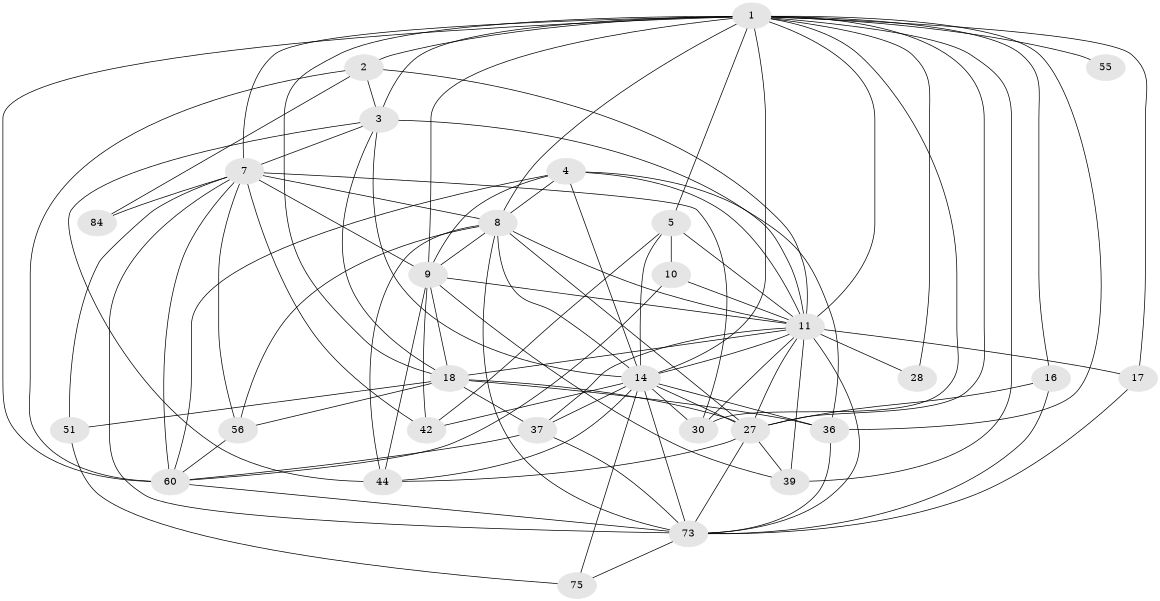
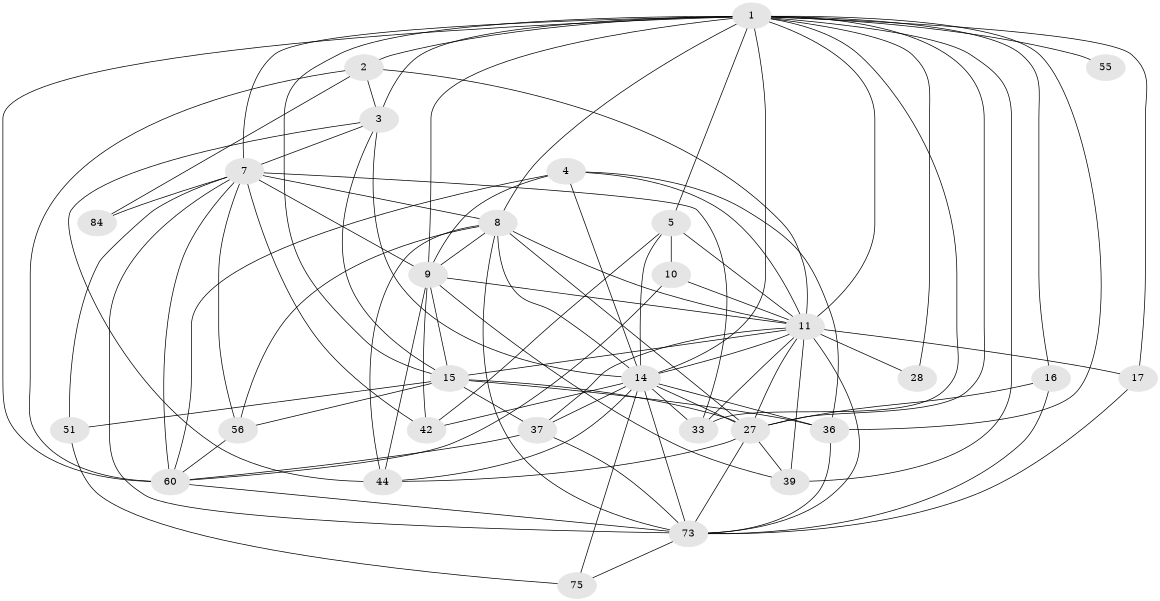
edge "3" -- "11": removed
edge "4" -- "8": removed
node "18": label "18" -> "15"
node "30": label "30" -> "33"
